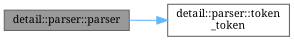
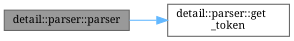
node "detail::parser::token _token": label "detail::parser::token _token" -> "detail::parser::get _token"
